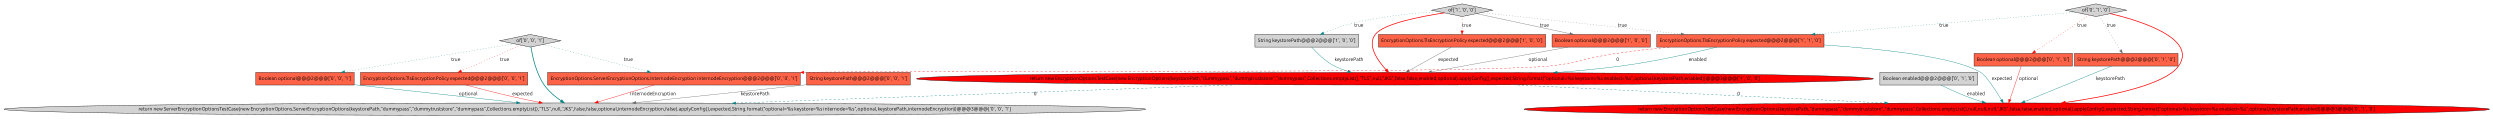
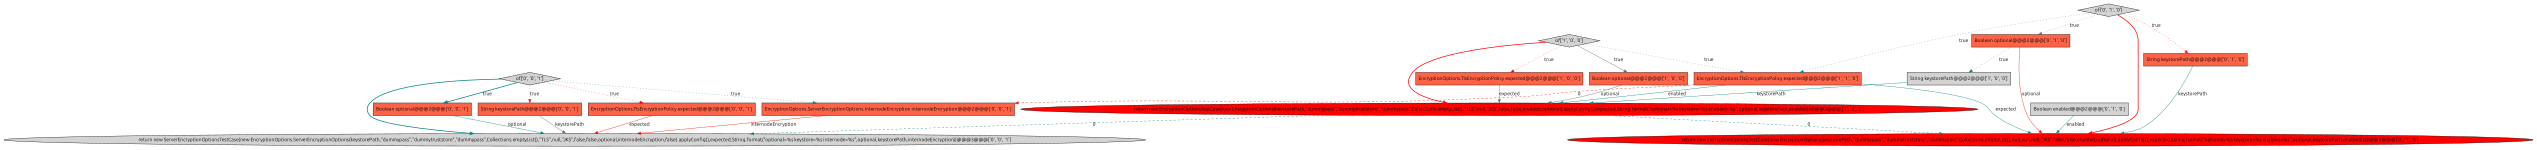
edge "of['1', '0', '0']" -> "String keystorePath@@@2@@@['1', '0', '0']": now "Boolean optional@@@2@@@['0', '1', '0']" -> "String keystorePath@@@2@@@['1', '0', '0']"
edge "of['0', '1', '0']" -> "Boolean optional@@@2@@@['0', '1', '0']": color red -> gray40
edge "of['0', '1', '0']" -> "String keystorePath@@@2@@@['0', '1', '0']": color gray40 -> red
edge "of['0', '0', '1']" -> "Boolean optional@@@2@@@['0', '0', '1']": style dotted -> bold
edge "of['0', '0', '1']" -> "String keystorePath@@@2@@@['0', '0', '1']": added, label "true"
